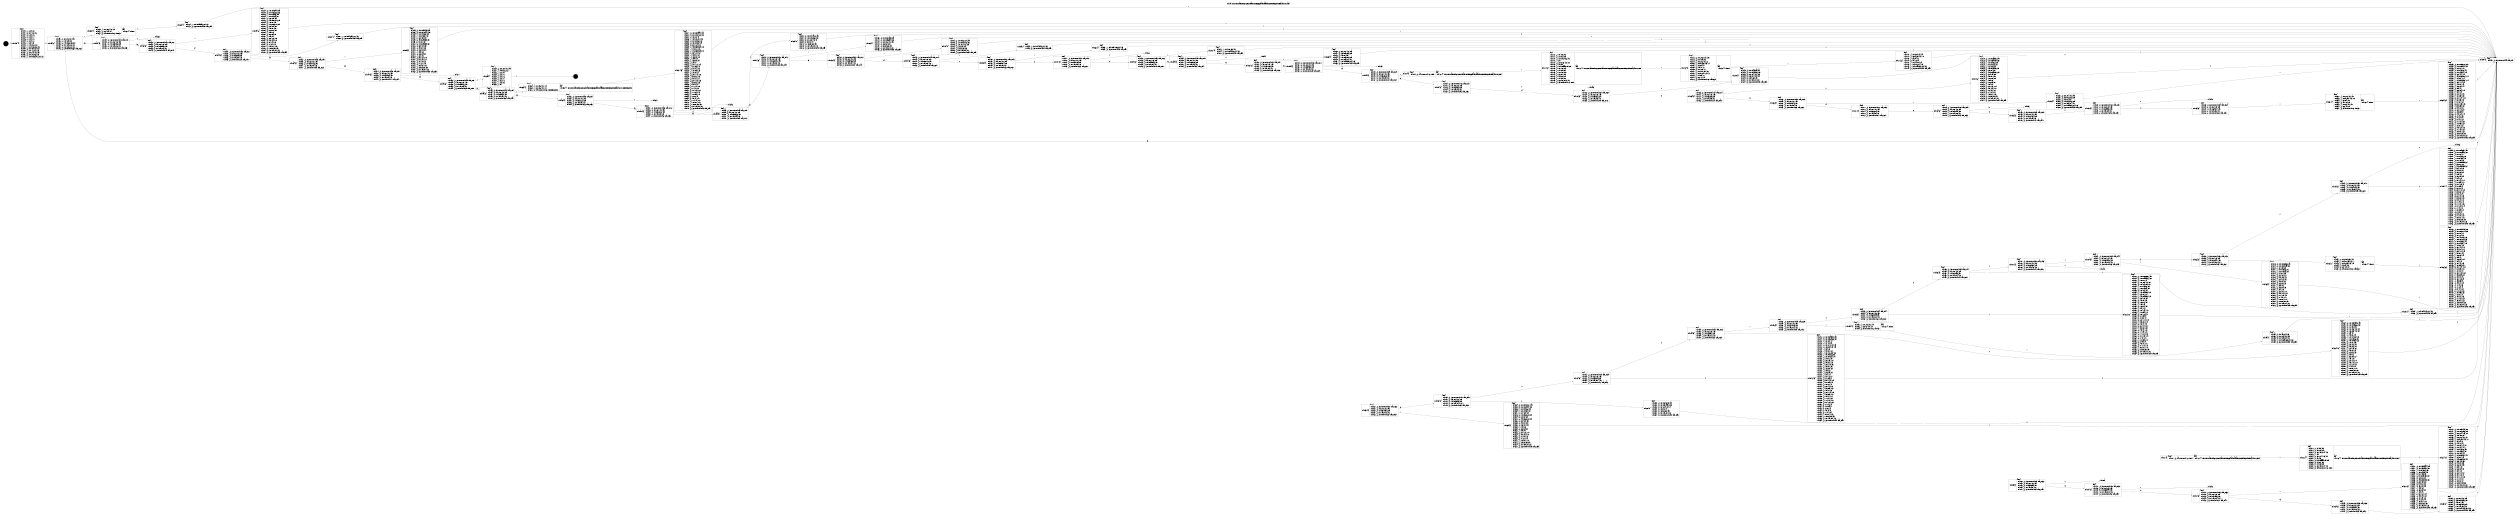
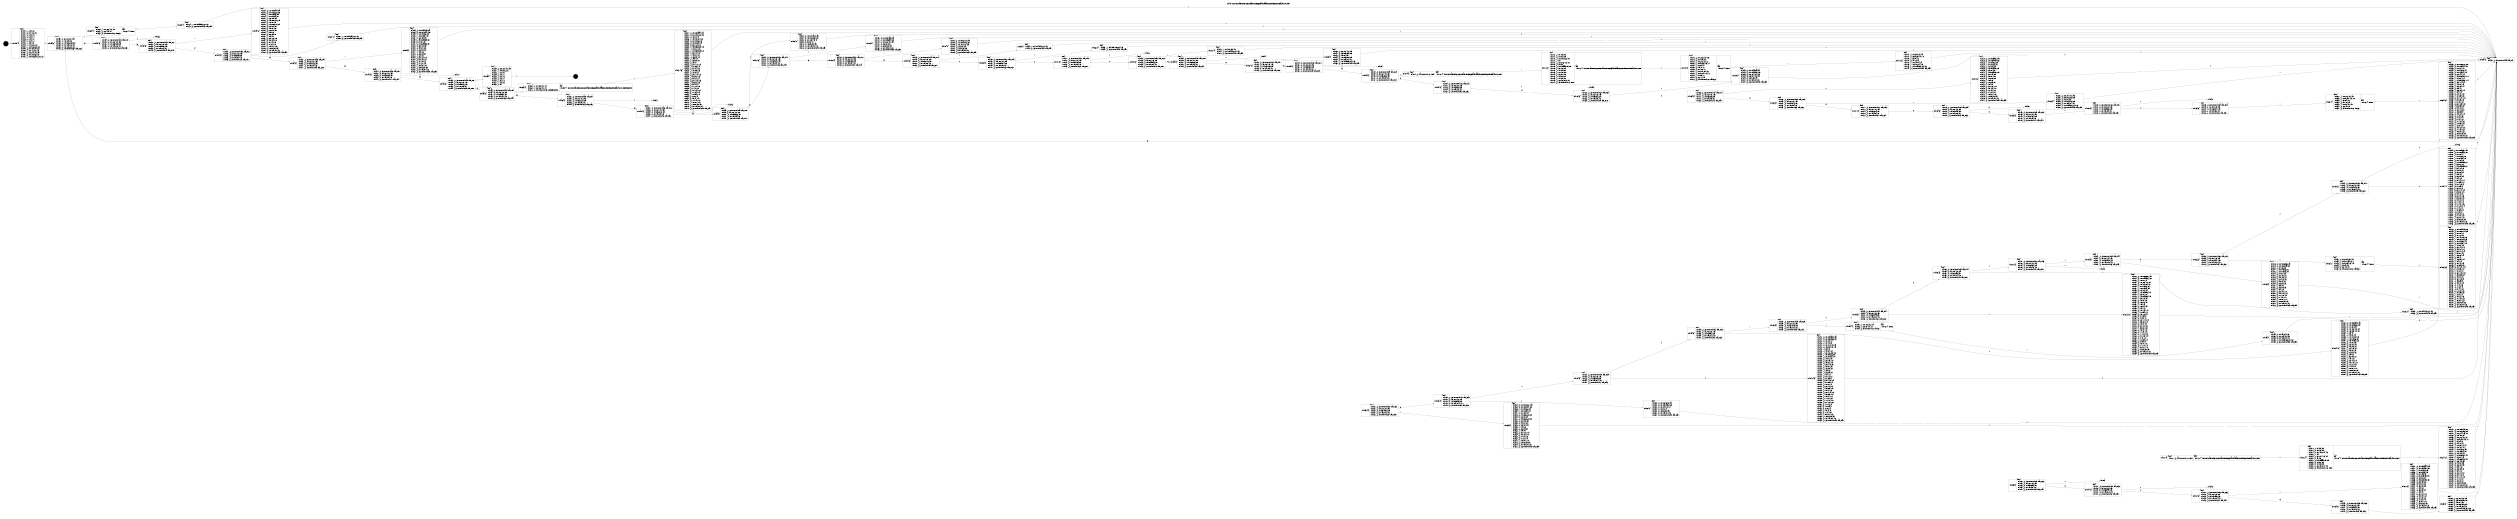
edge "0x40208b [103]" -> "0x4029cb [5]": now "0x40208b [103]" -> "0x40259c [150]"
